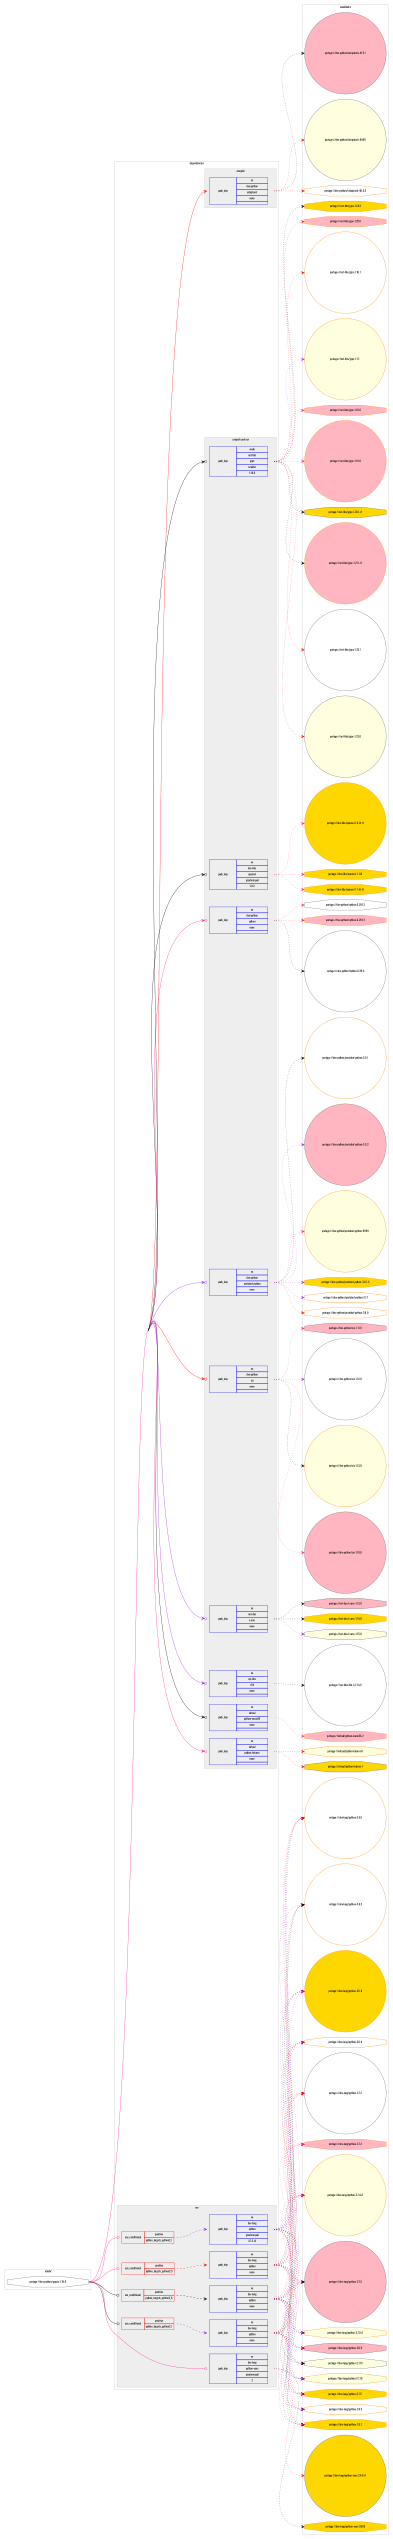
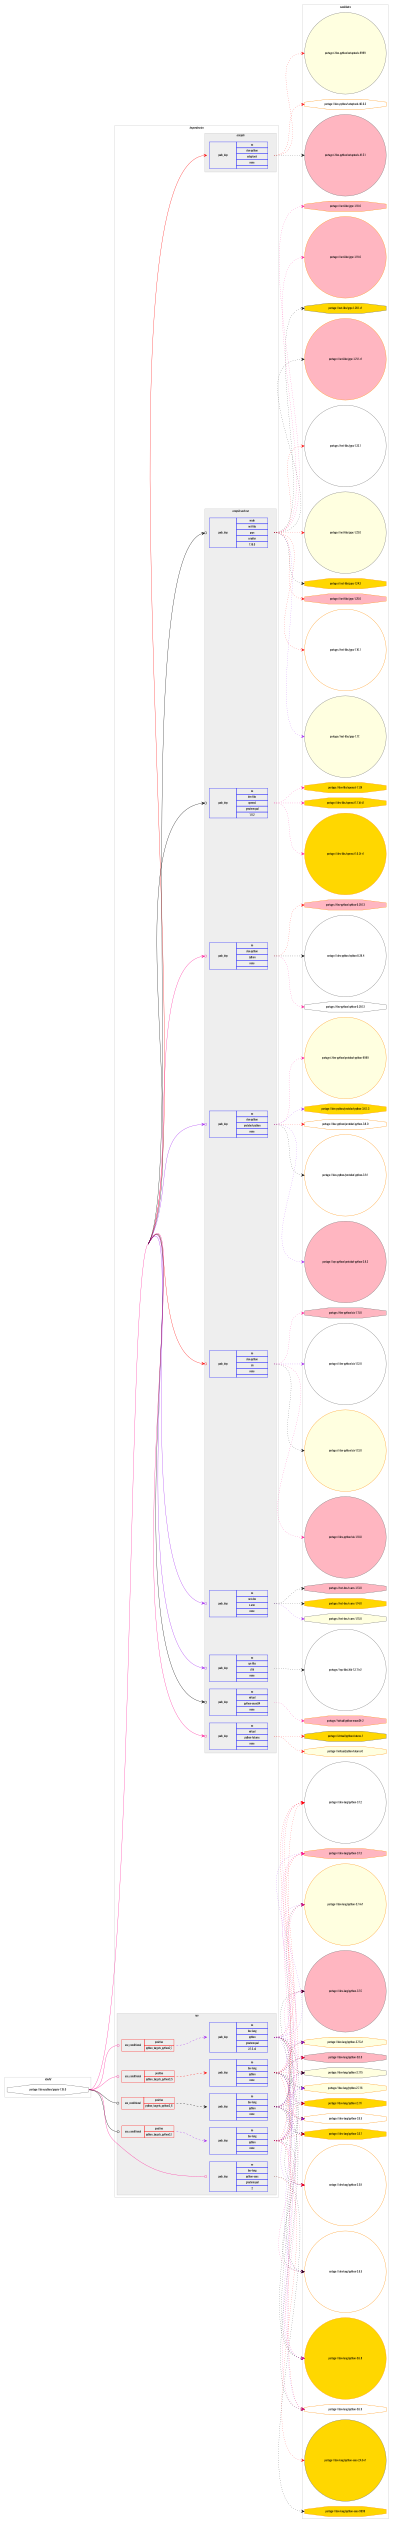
node "portage://net-libs/grpc-1.17.1": color darkorange -> gray40
node "portage://dev-python/protobuf-python-3.9.2": label "portage://dev-python/protobuf-python-3.9.2" -> "portage://sys-python/protobuf-python-3.9.2"
node "portage://dev-python/protobuf-python-3.7.1": removed
